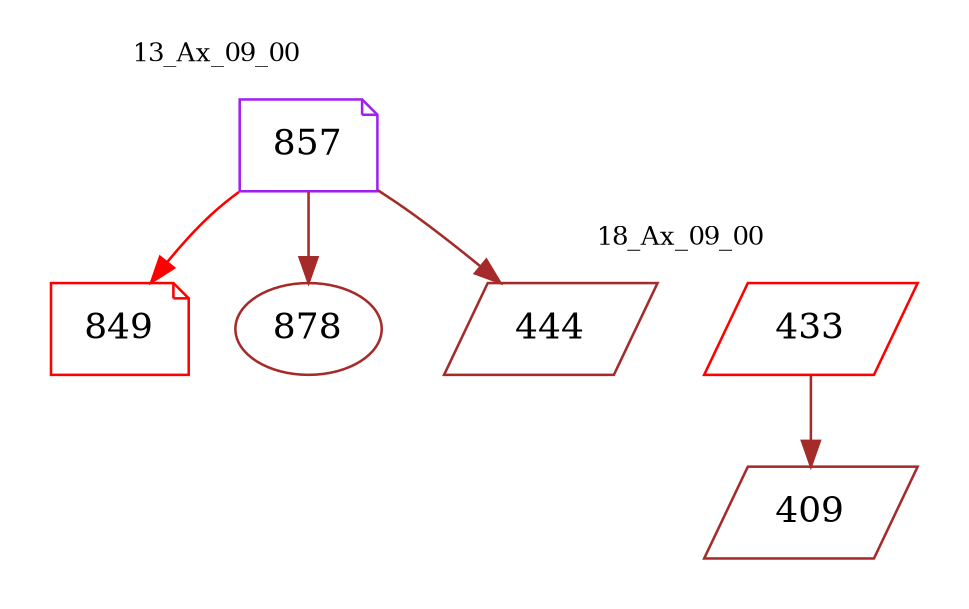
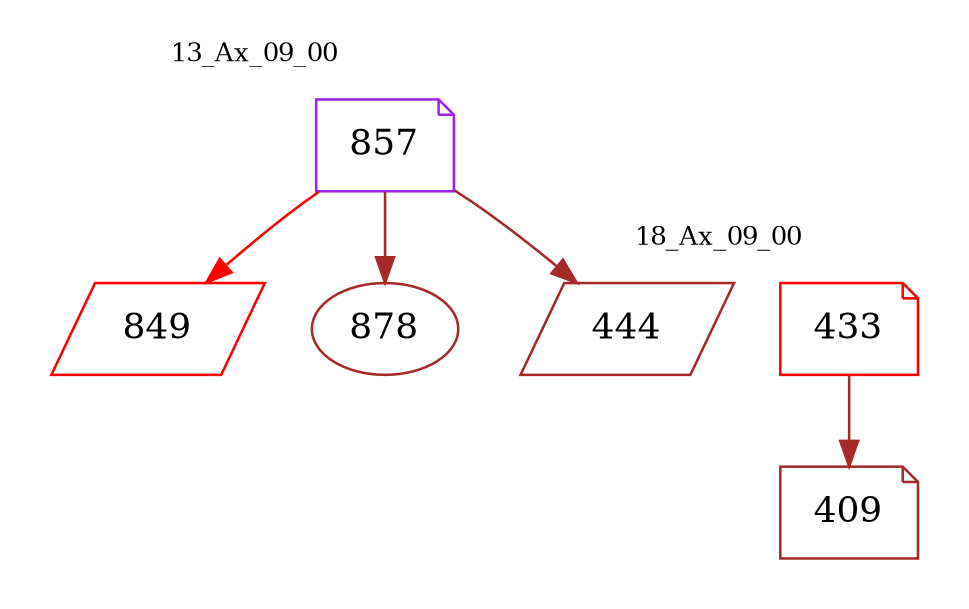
node "849": shape note -> parallelogram
node "433": shape parallelogram -> note
node "409": shape parallelogram -> note
